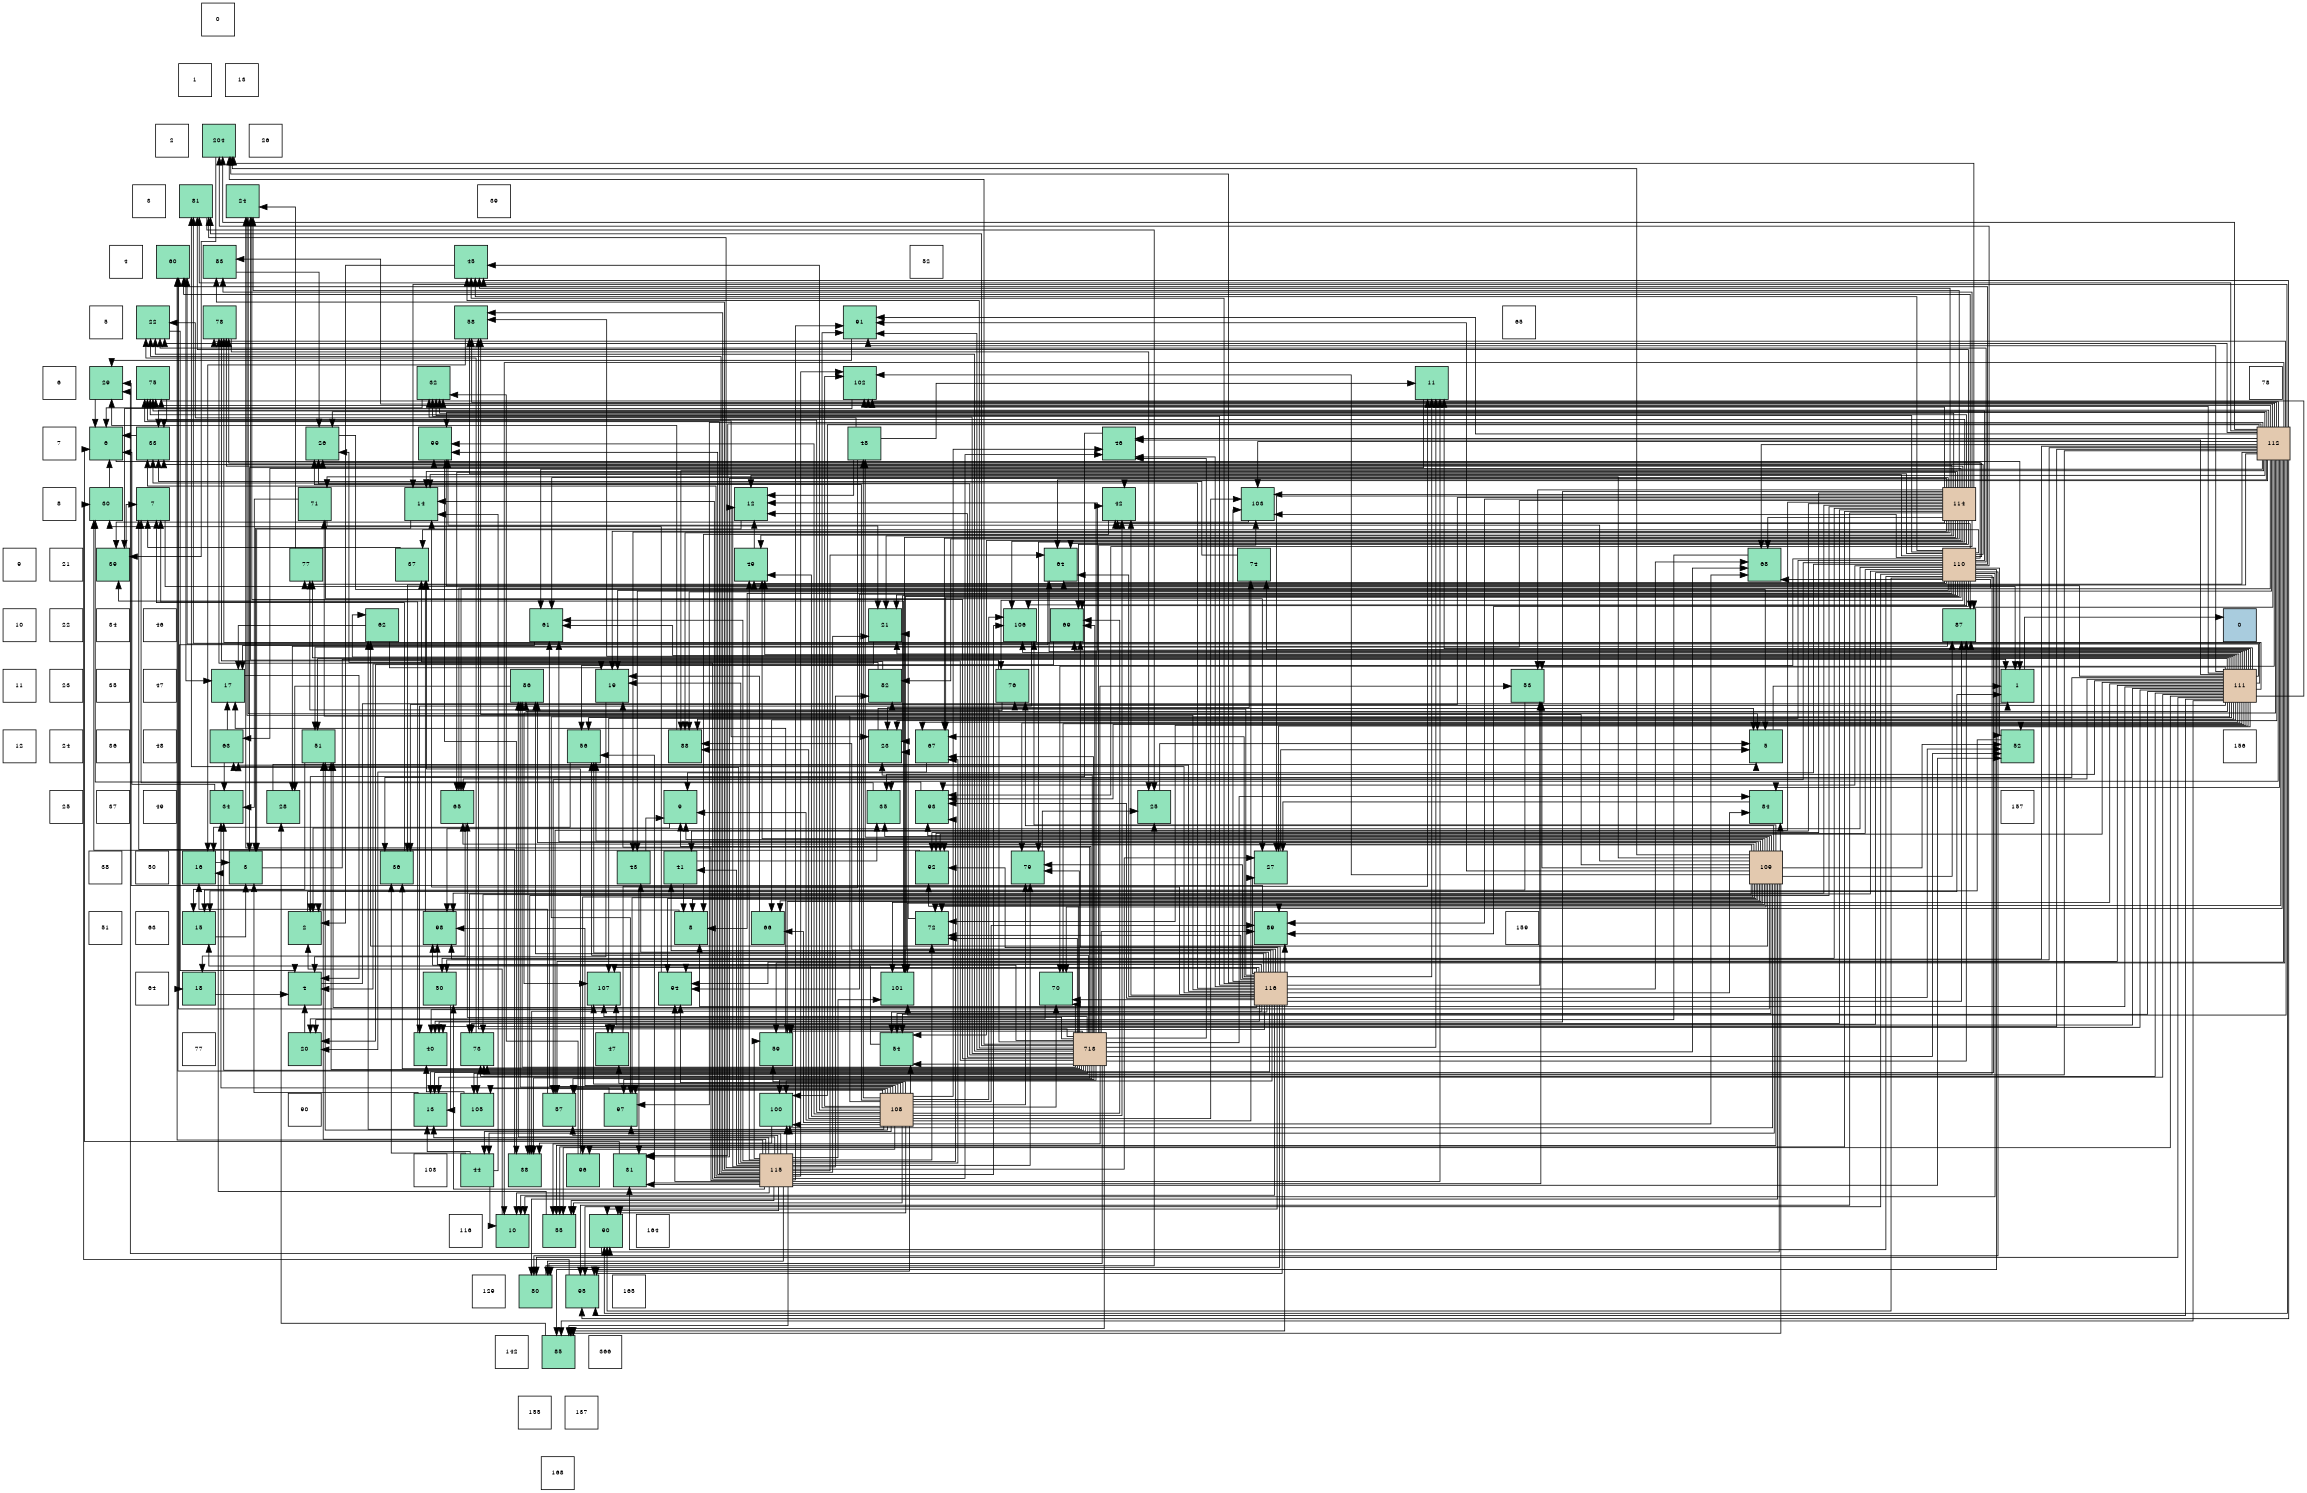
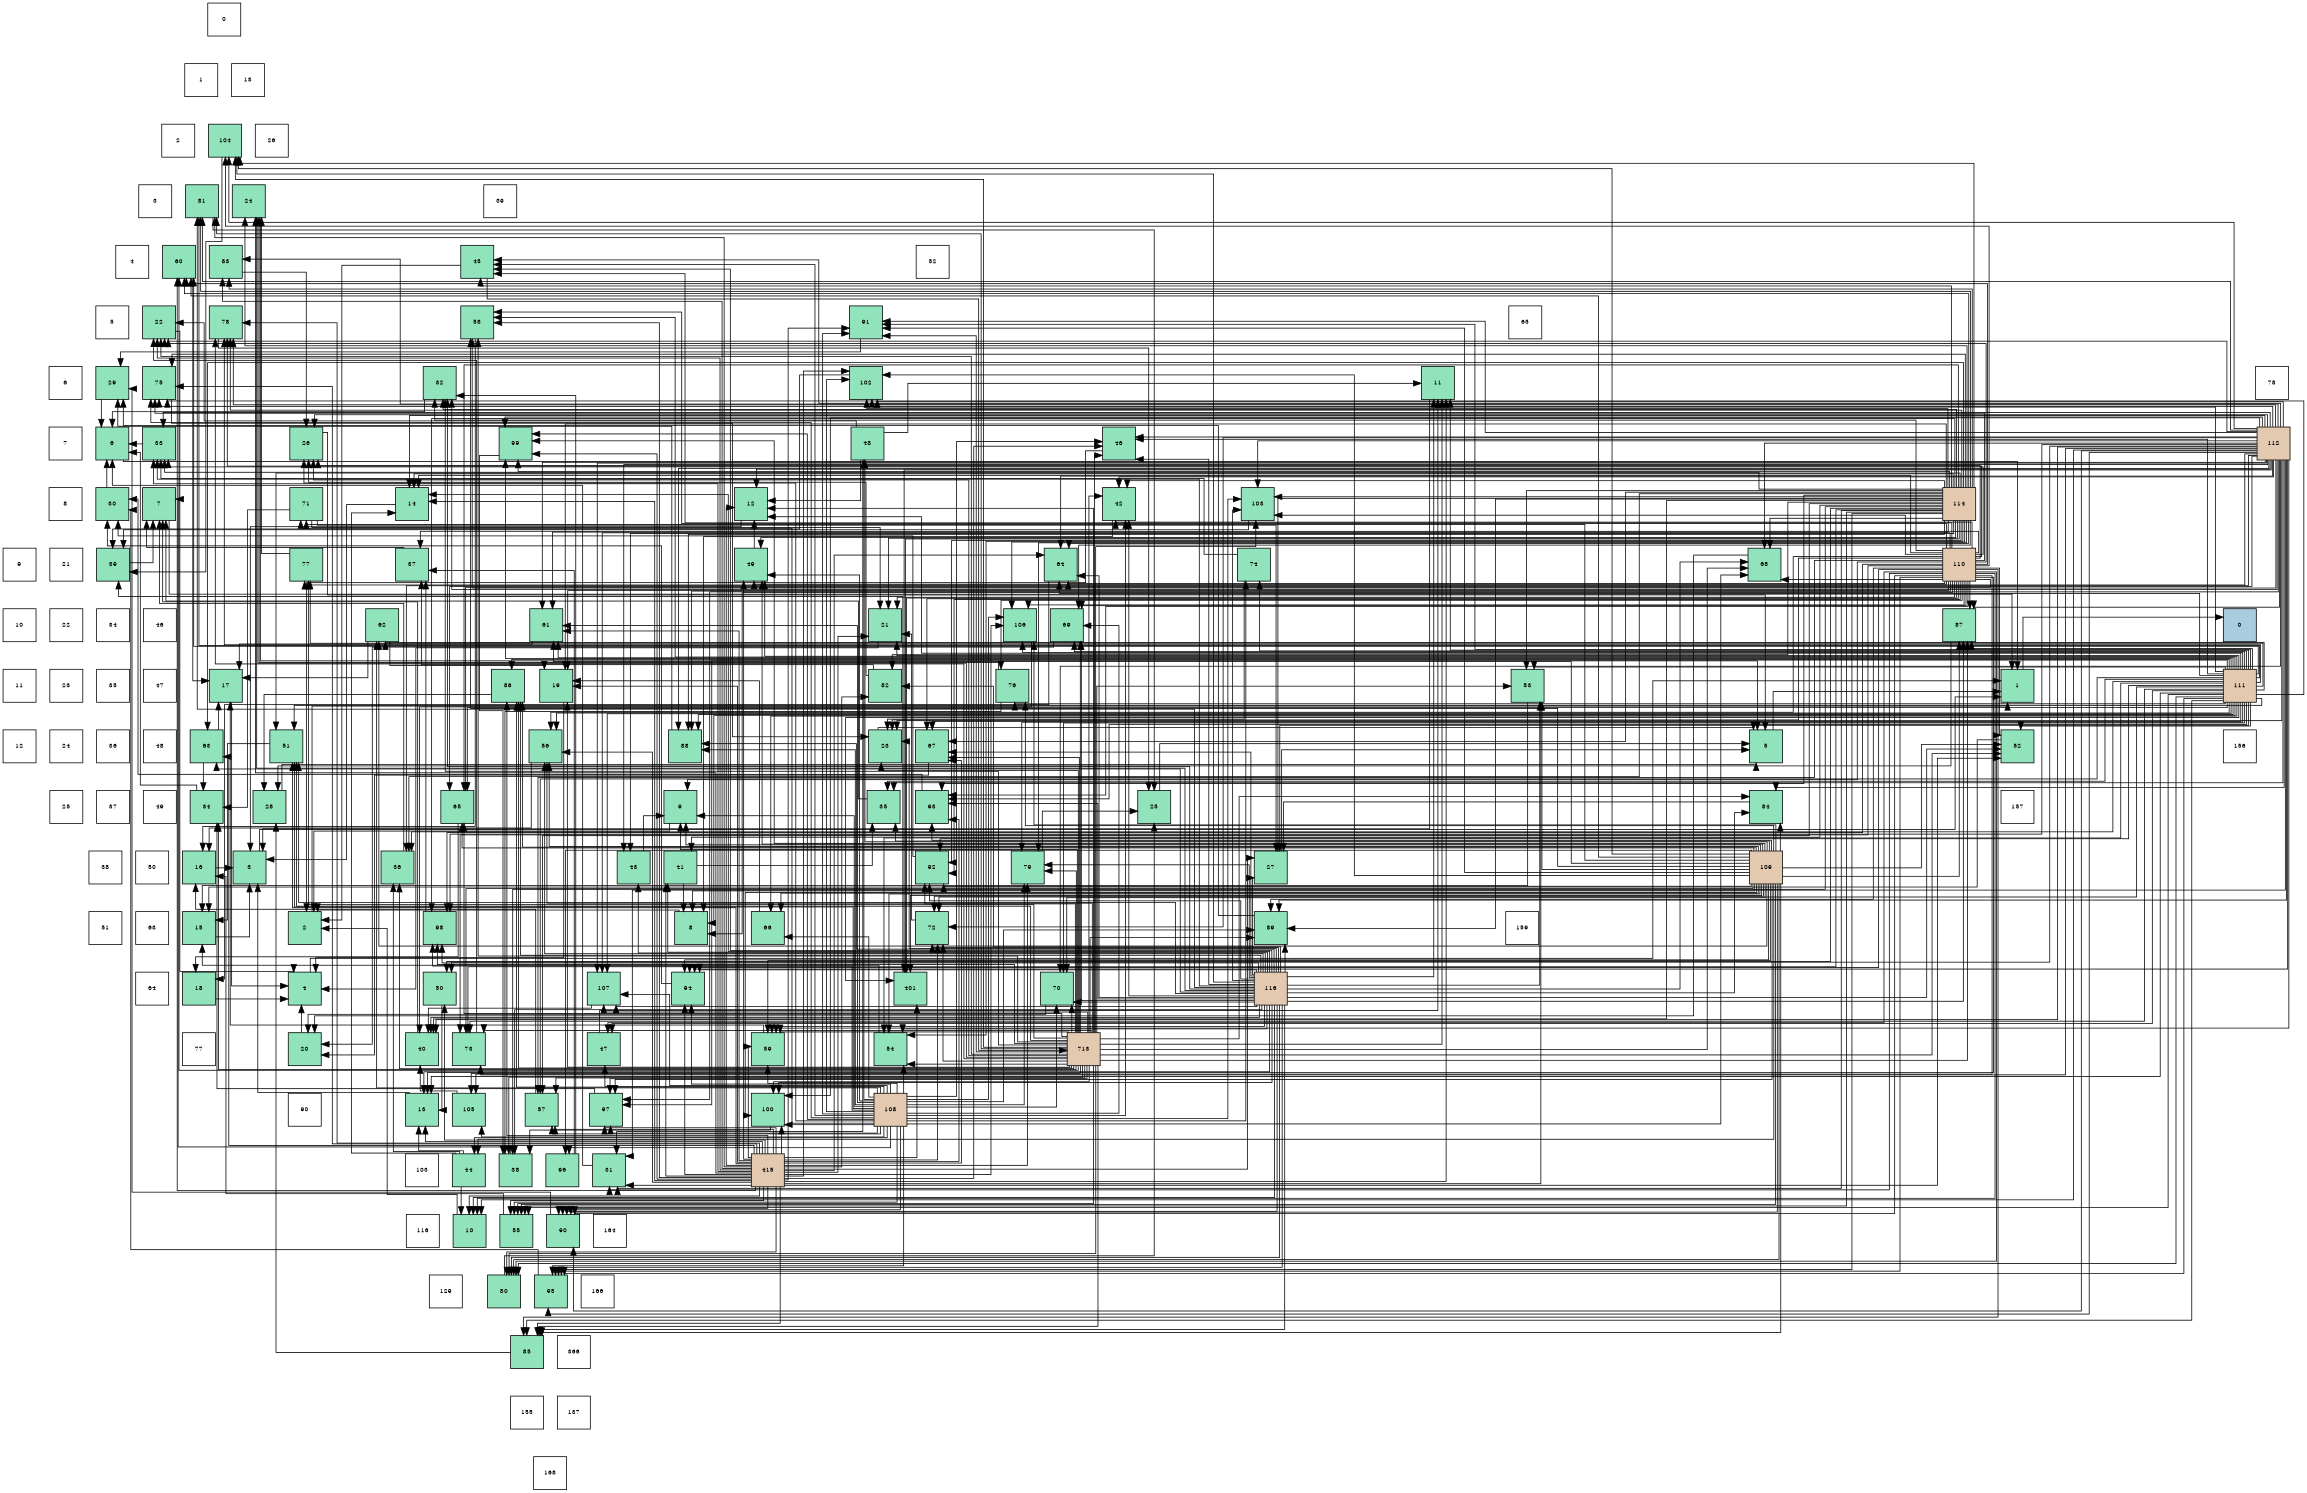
node "204": label "204" -> "104"
edge "713" -> "45": reversed
node "101": label "101" -> "401"
node "115": label "115" -> "415"
node "165": label "165" -> "166"
node "142": removed
